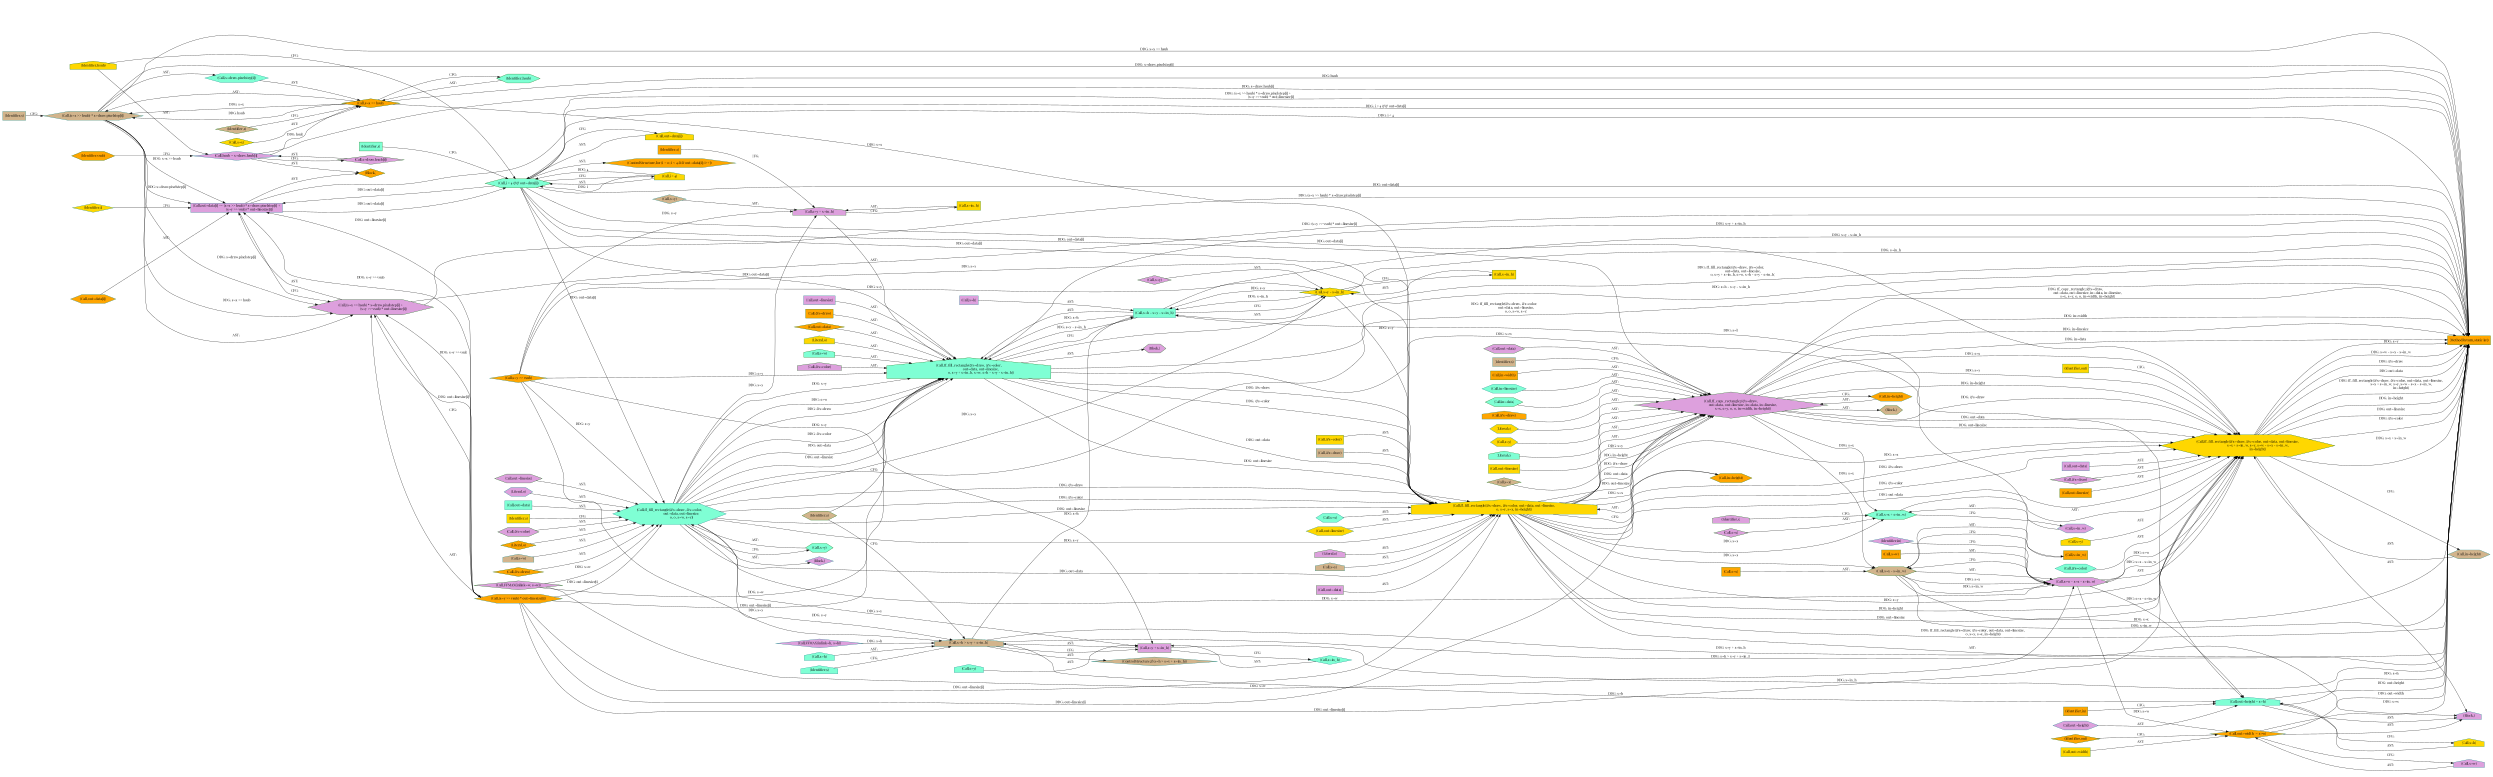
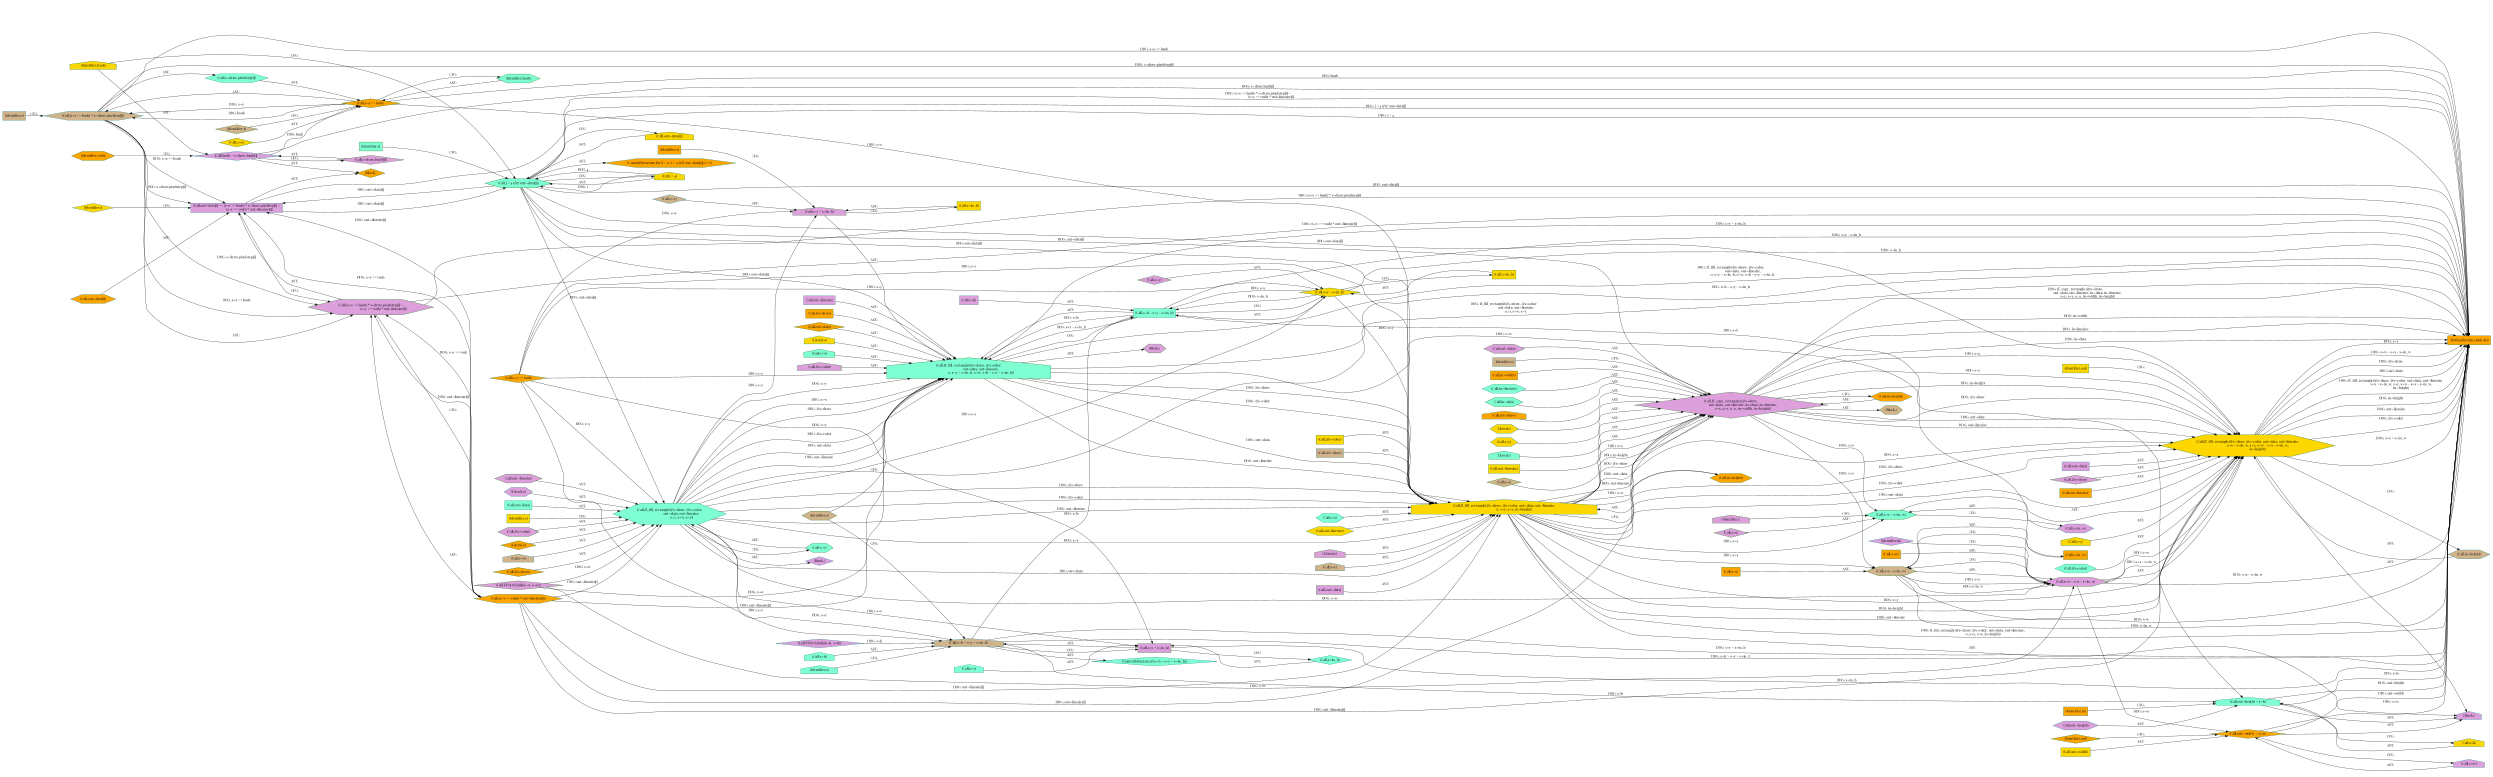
edge "(Call,s->w - s->x - s->in_w)" -> "(Call,out->height = s->h)": now "(Call,s->w - s->x - s->in_w)" -> "(MethodReturn,static int)"
node "(ControlStructure,if (s->h > s->y + s->in_h))": fillcolor tan -> aquamarine
